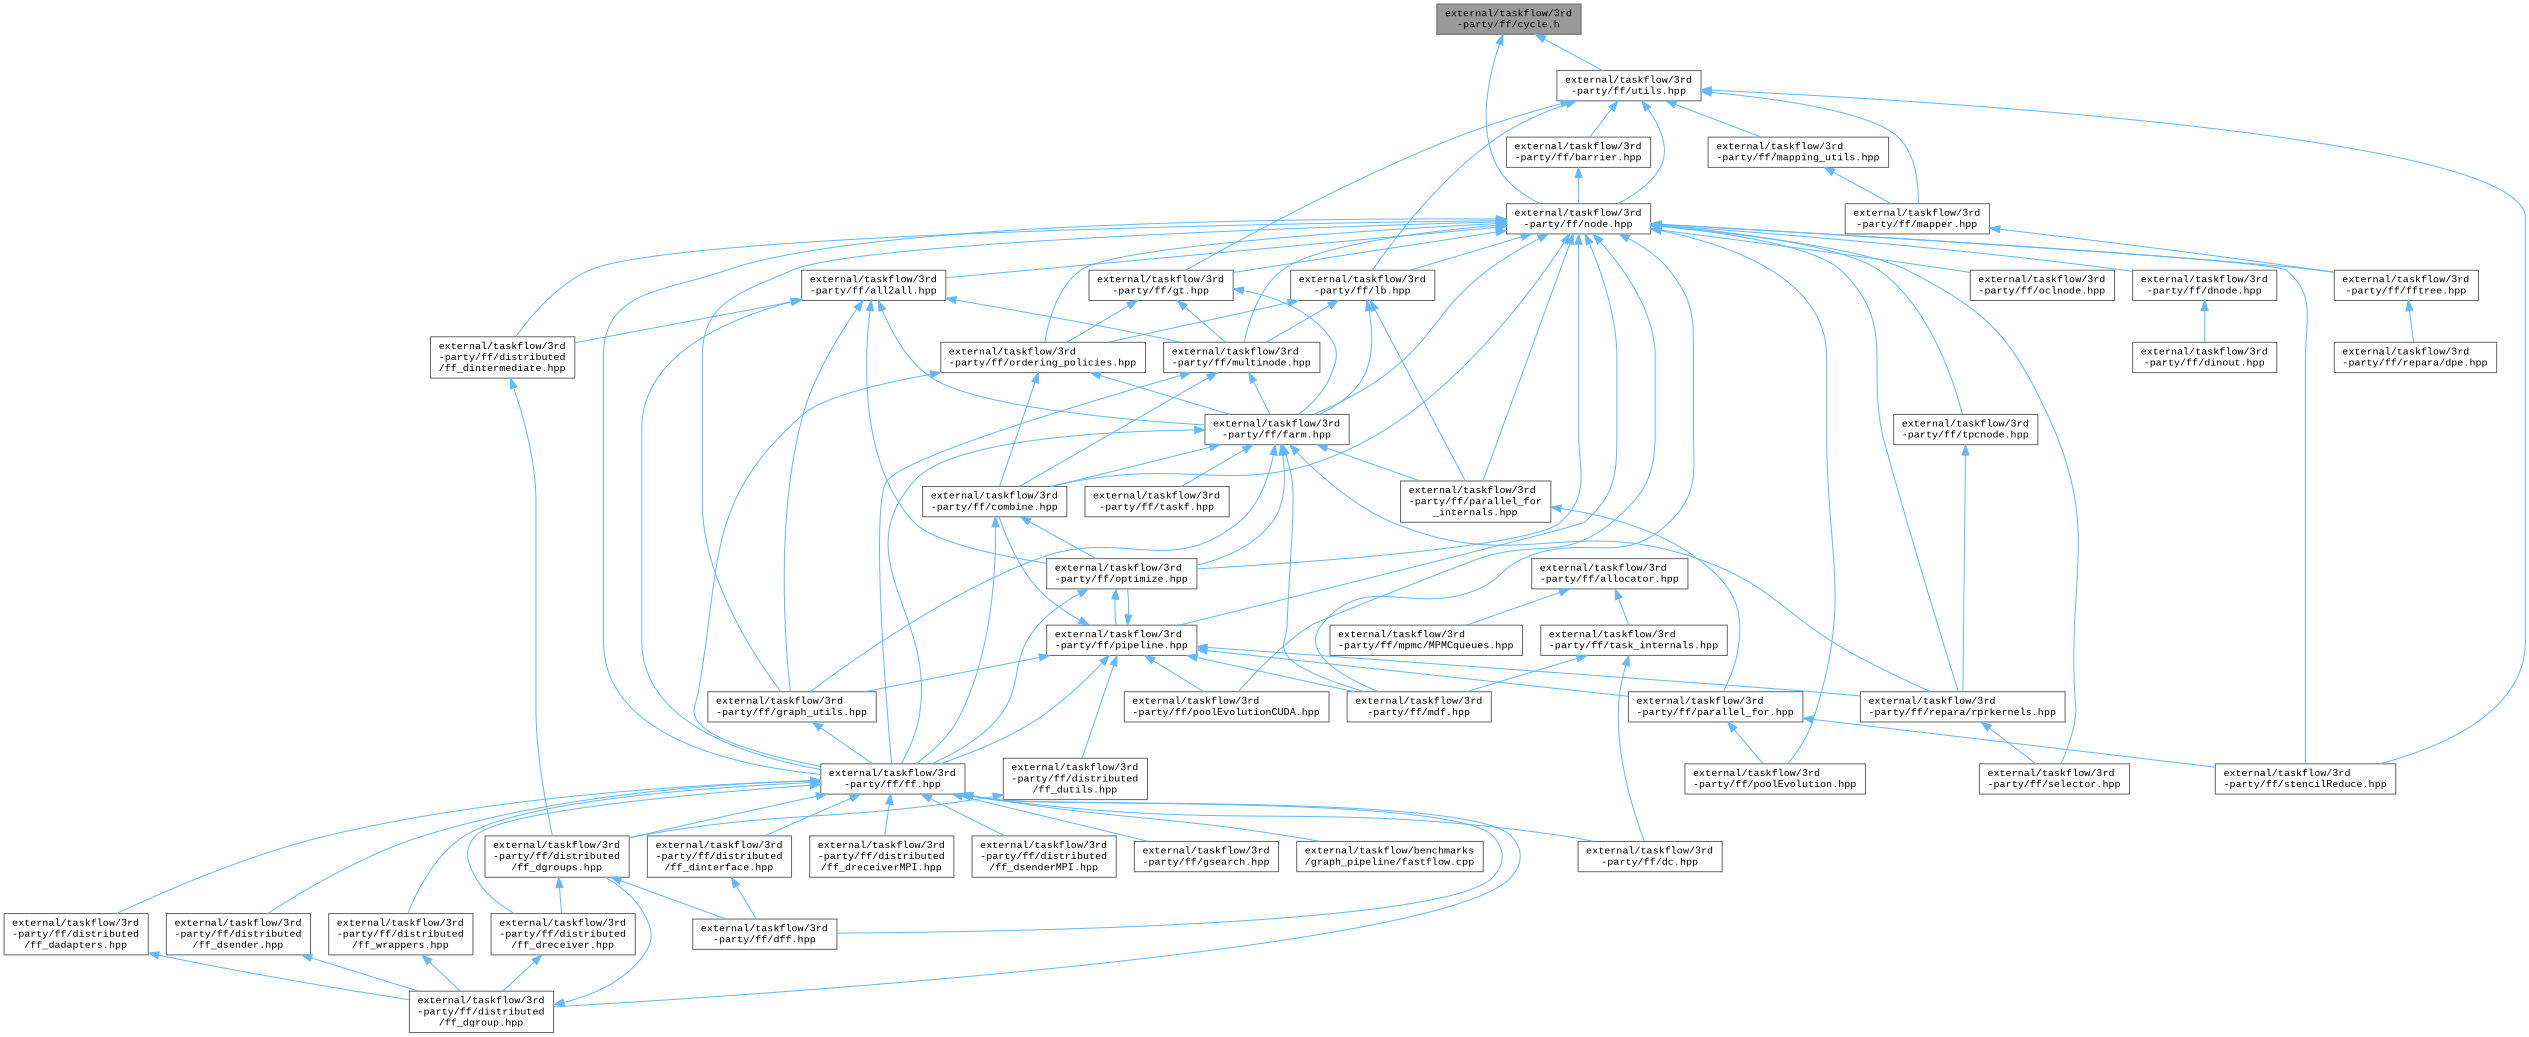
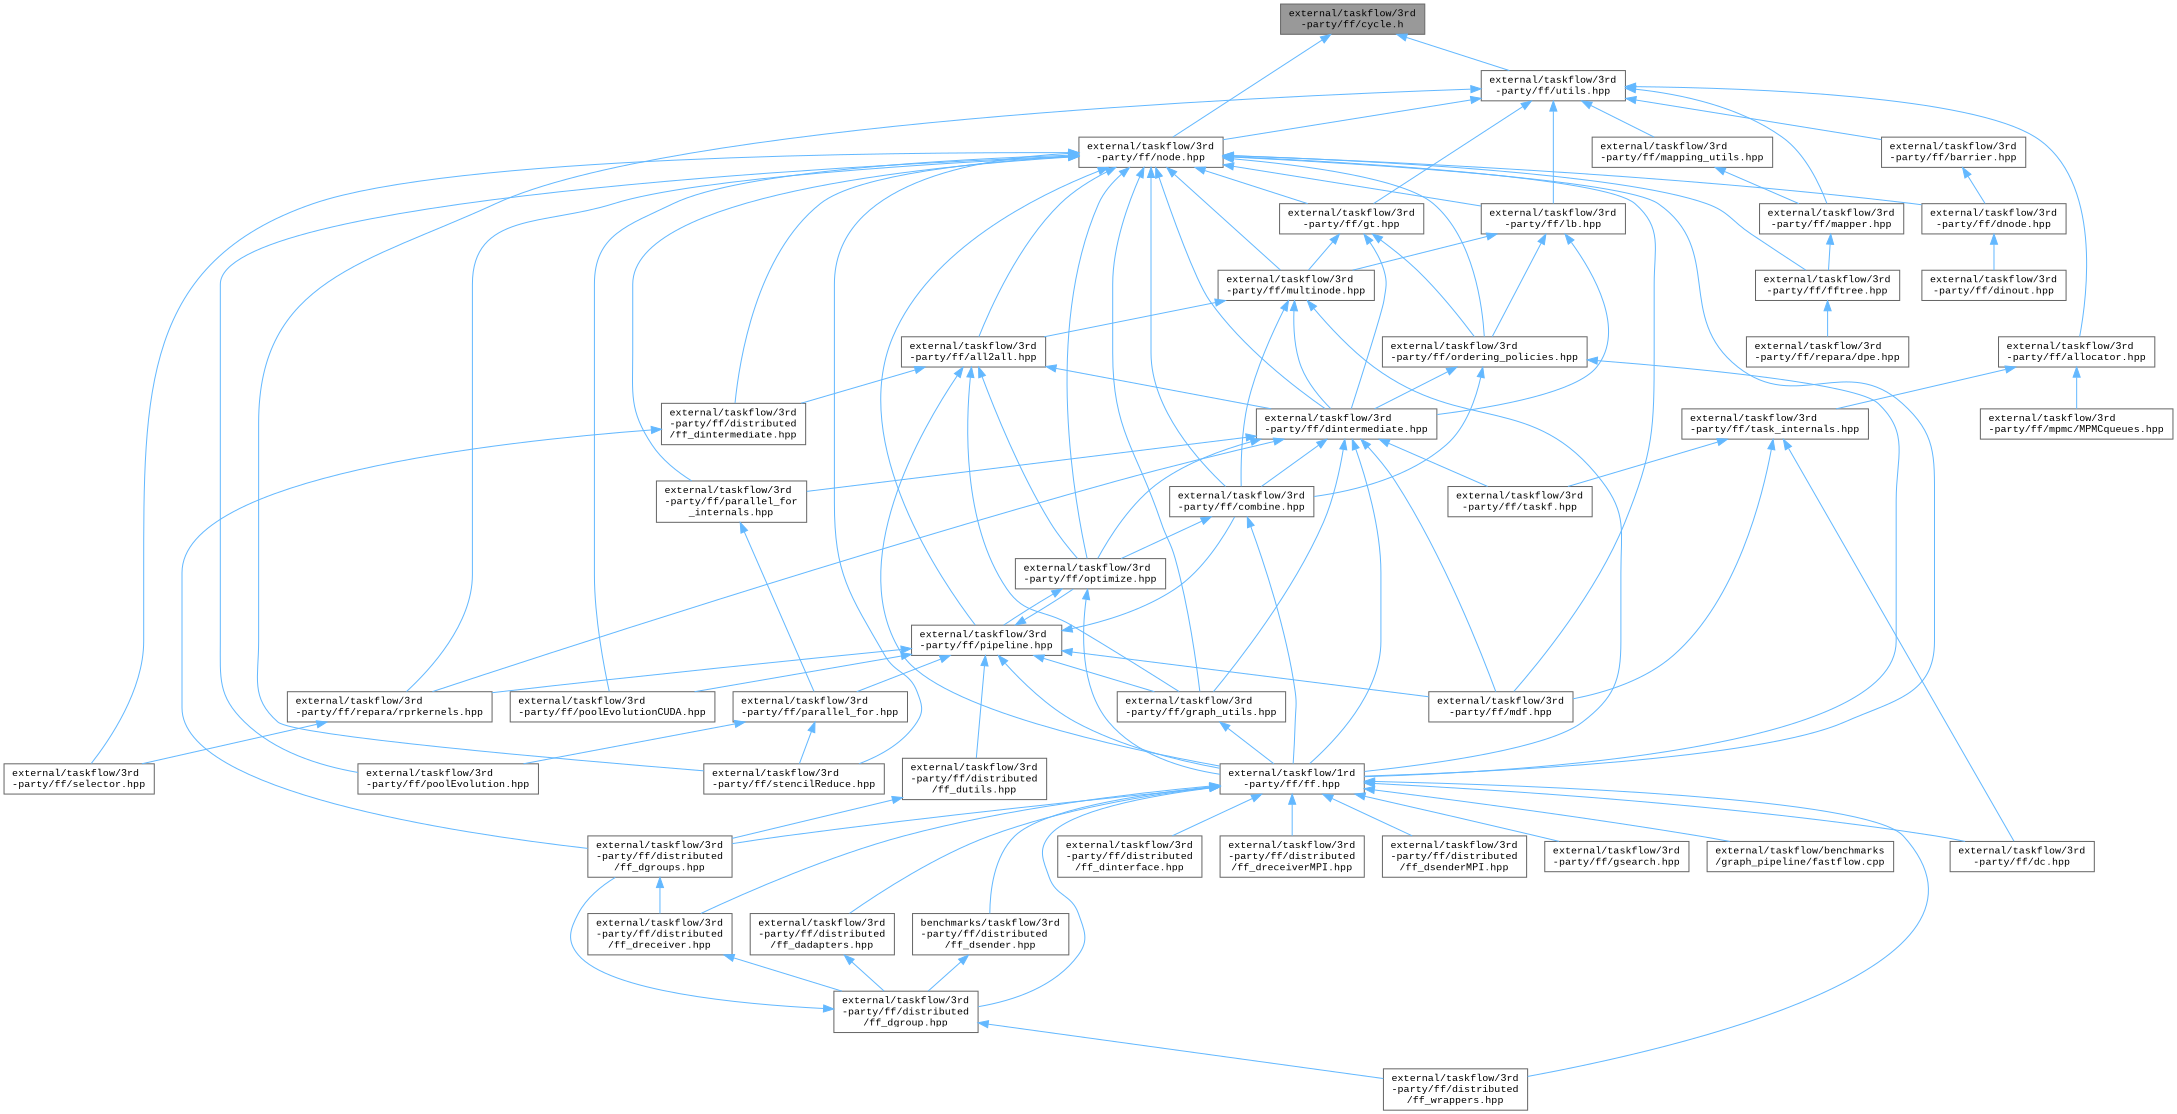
edge "external/taskflow/3rd -party/ff/allocator.hpp" -> "external/taskflow/3rd -party/ff/utils.hpp": added
edge "external/taskflow/3rd -party/ff/node.hpp" -> "external/taskflow/3rd -party/ff/barrier.hpp": now "external/taskflow/3rd -party/ff/dnode.hpp" -> "external/taskflow/3rd -party/ff/barrier.hpp"
node "external/taskflow/3rd -party/ff/oclnode.hpp": removed
edge "external/taskflow/3rd -party/ff/multinode.hpp" -> "external/taskflow/3rd -party/ff/all2all.hpp": reversed
edge "external/taskflow/3rd -party/ff/parallel_for _internals.hpp" -> "external/taskflow/3rd -party/ff/lb.hpp": removed
node "external/taskflow/3rd -party/ff/farm.hpp": label "external/taskflow/3rd -party/ff/farm.hpp" -> "external/taskflow/3rd -party/ff/dintermediate.hpp"
node "external/taskflow/3rd -party/ff/tpcnode.hpp": removed
edge "external/taskflow/3rd -party/ff/taskf.hpp" -> "external/taskflow/3rd -party/ff/task_internals.hpp": added
node "external/taskflow/3rd -party/ff/ff.hpp": label "external/taskflow/3rd -party/ff/ff.hpp" -> "external/taskflow/1rd -party/ff/ff.hpp"
node "external/taskflow/3rd -party/ff/distributed /ff_dsender.hpp": label "external/taskflow/3rd -party/ff/distributed /ff_dsender.hpp" -> "benchmarks/taskflow/3rd -party/ff/distributed /ff_dsender.hpp"
node "external/taskflow/3rd -party/ff/dff.hpp": removed
edge "external/taskflow/3rd -party/ff/distributed /ff_dgroup.hpp" -> "external/taskflow/3rd -party/ff/distributed /ff_wrappers.hpp": reversed
